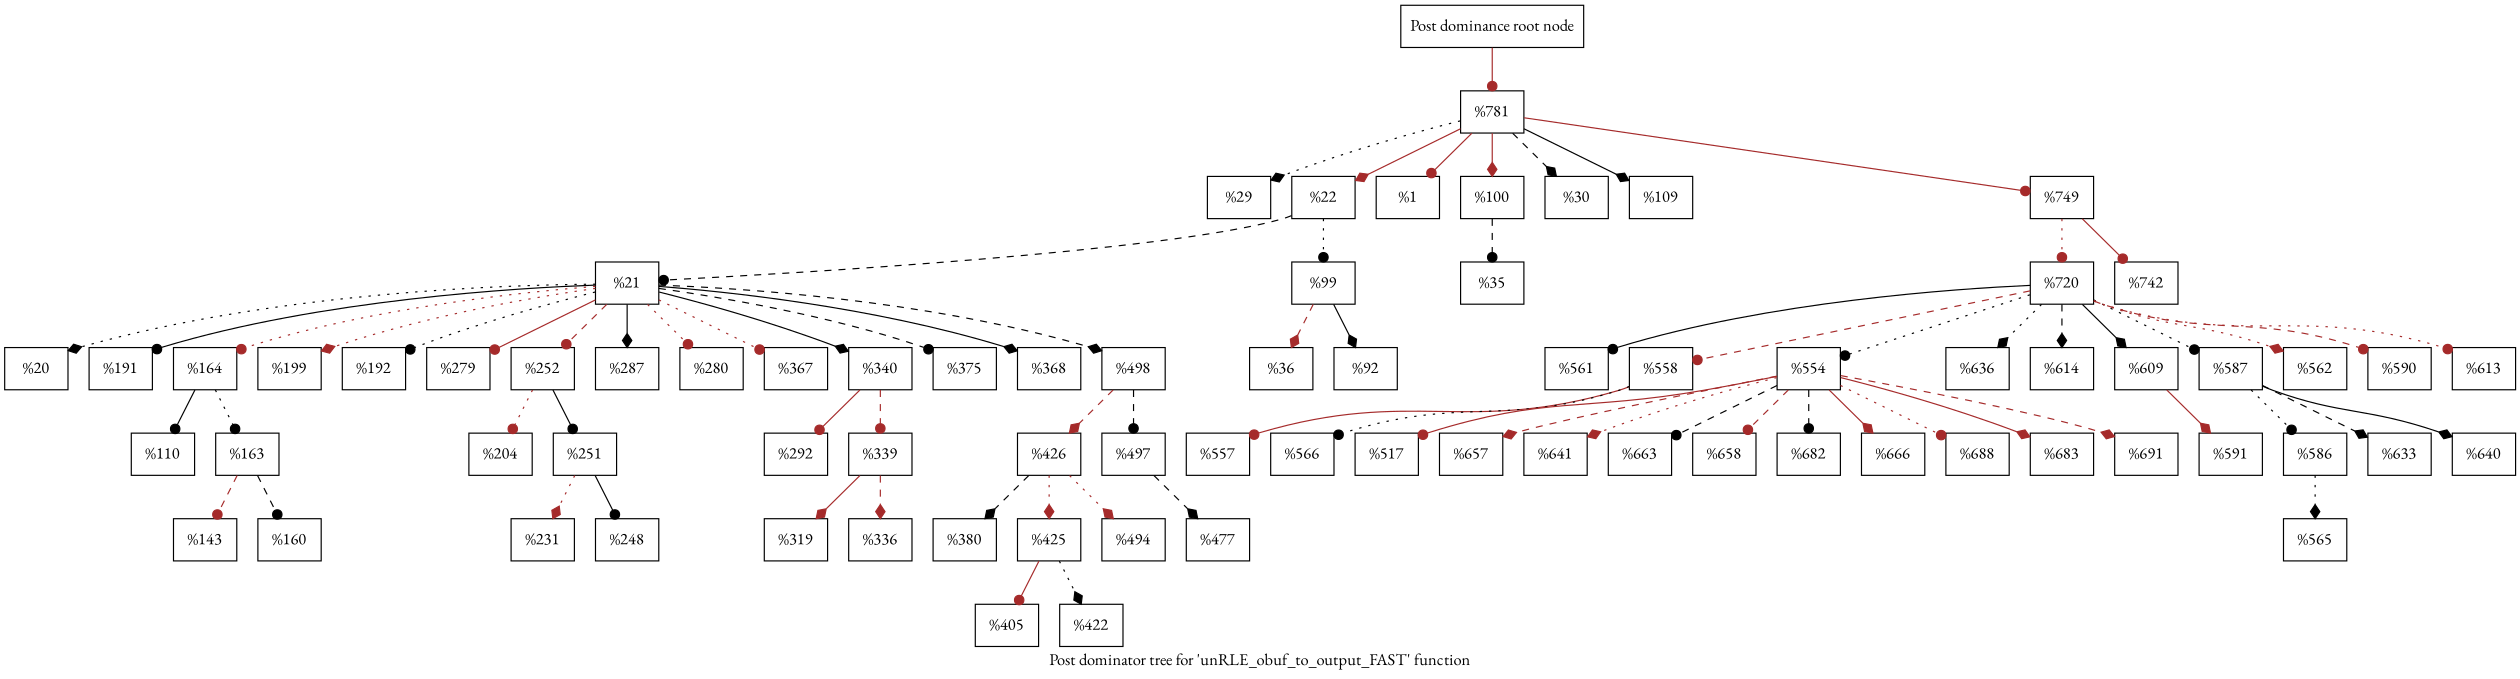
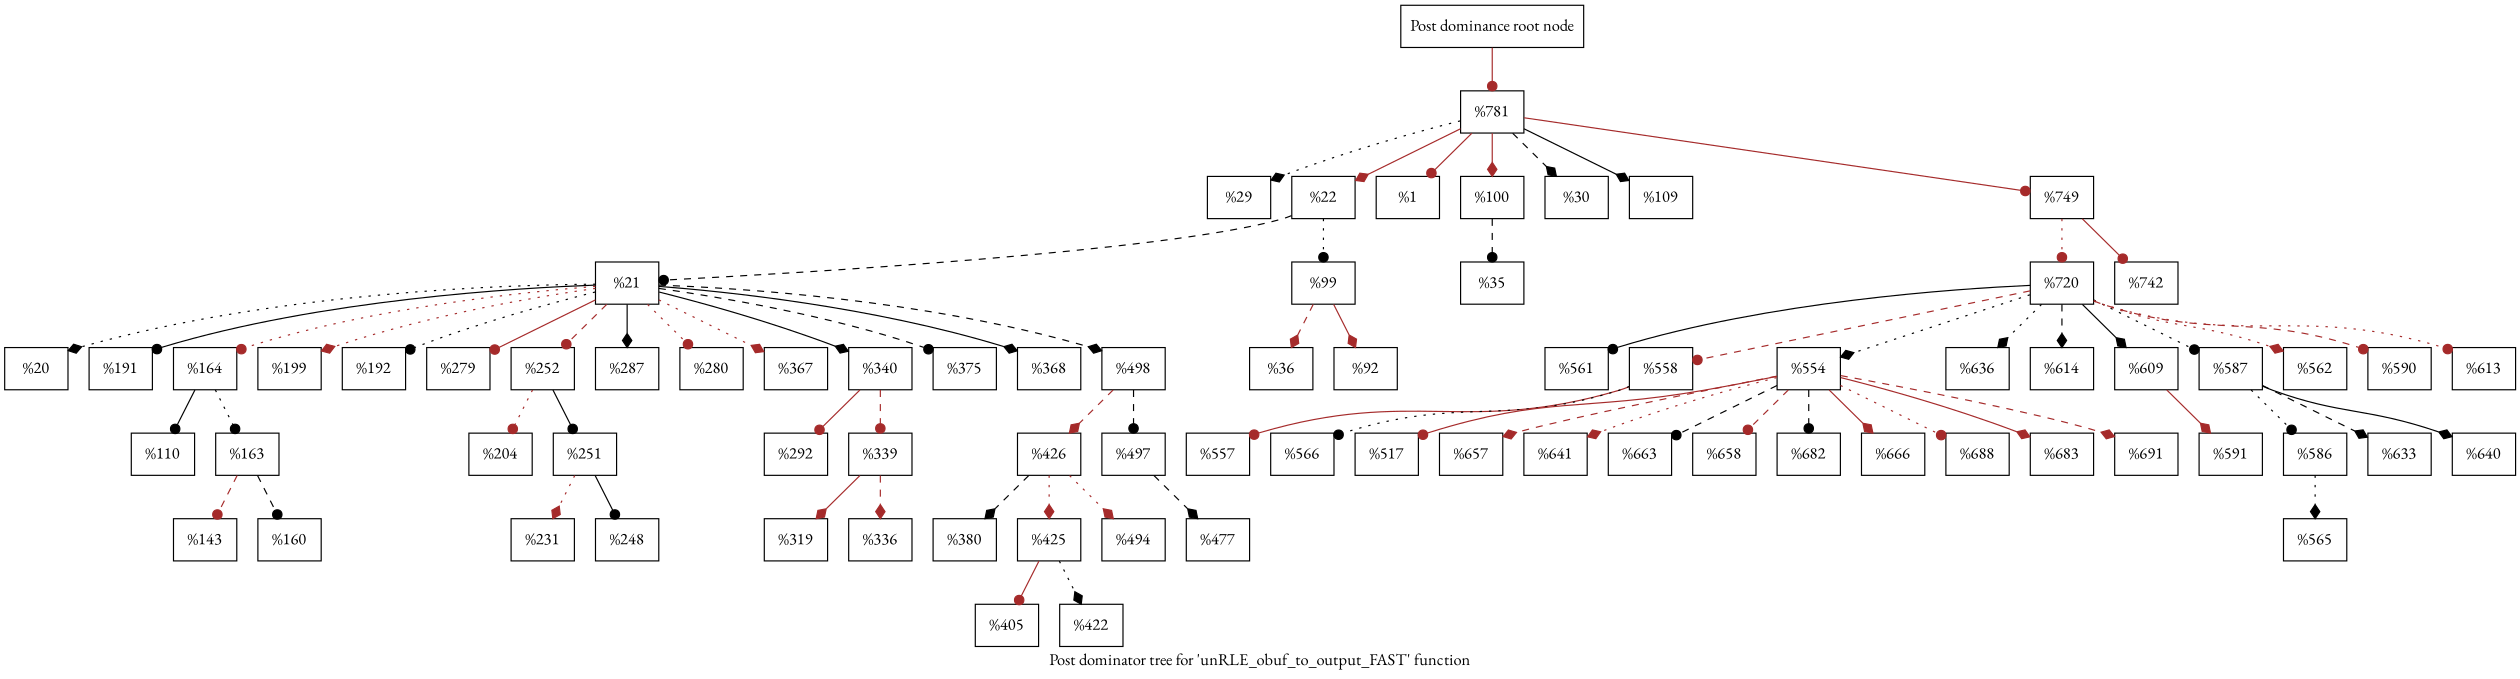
edge "%99" -> "%92": color black -> brown
edge "%21" -> "%367": arrowhead dot -> diamond
edge "%720" -> "%554": arrowhead dot -> diamond
